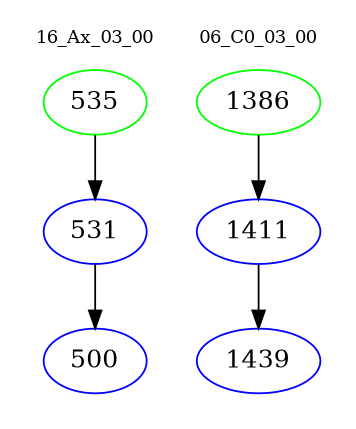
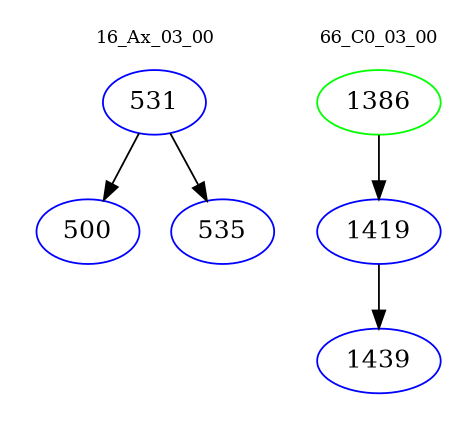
cluster "06_C0_03_00": label "06_C0_03_00" -> "66_C0_03_00"
node "535": color green -> blue
edge "535" -> "531": reversed
node "1411": label "1411" -> "1419"
